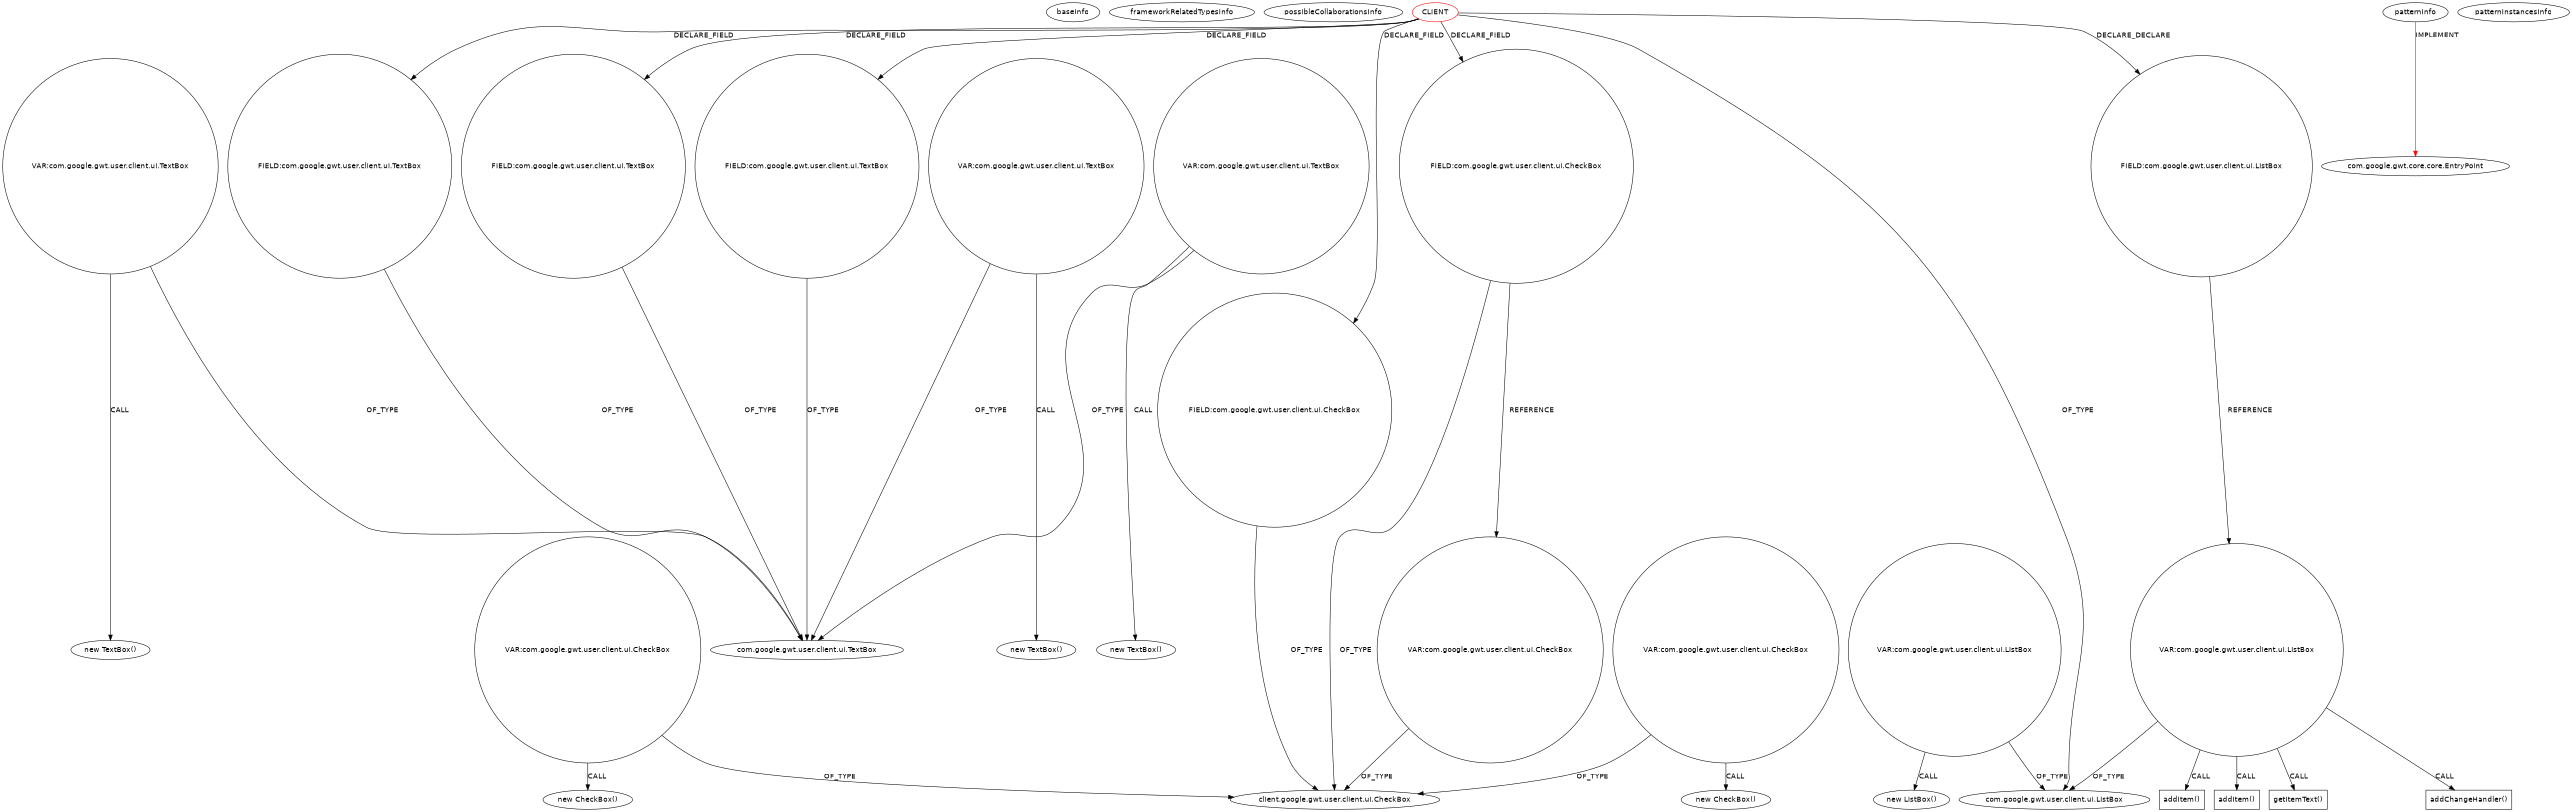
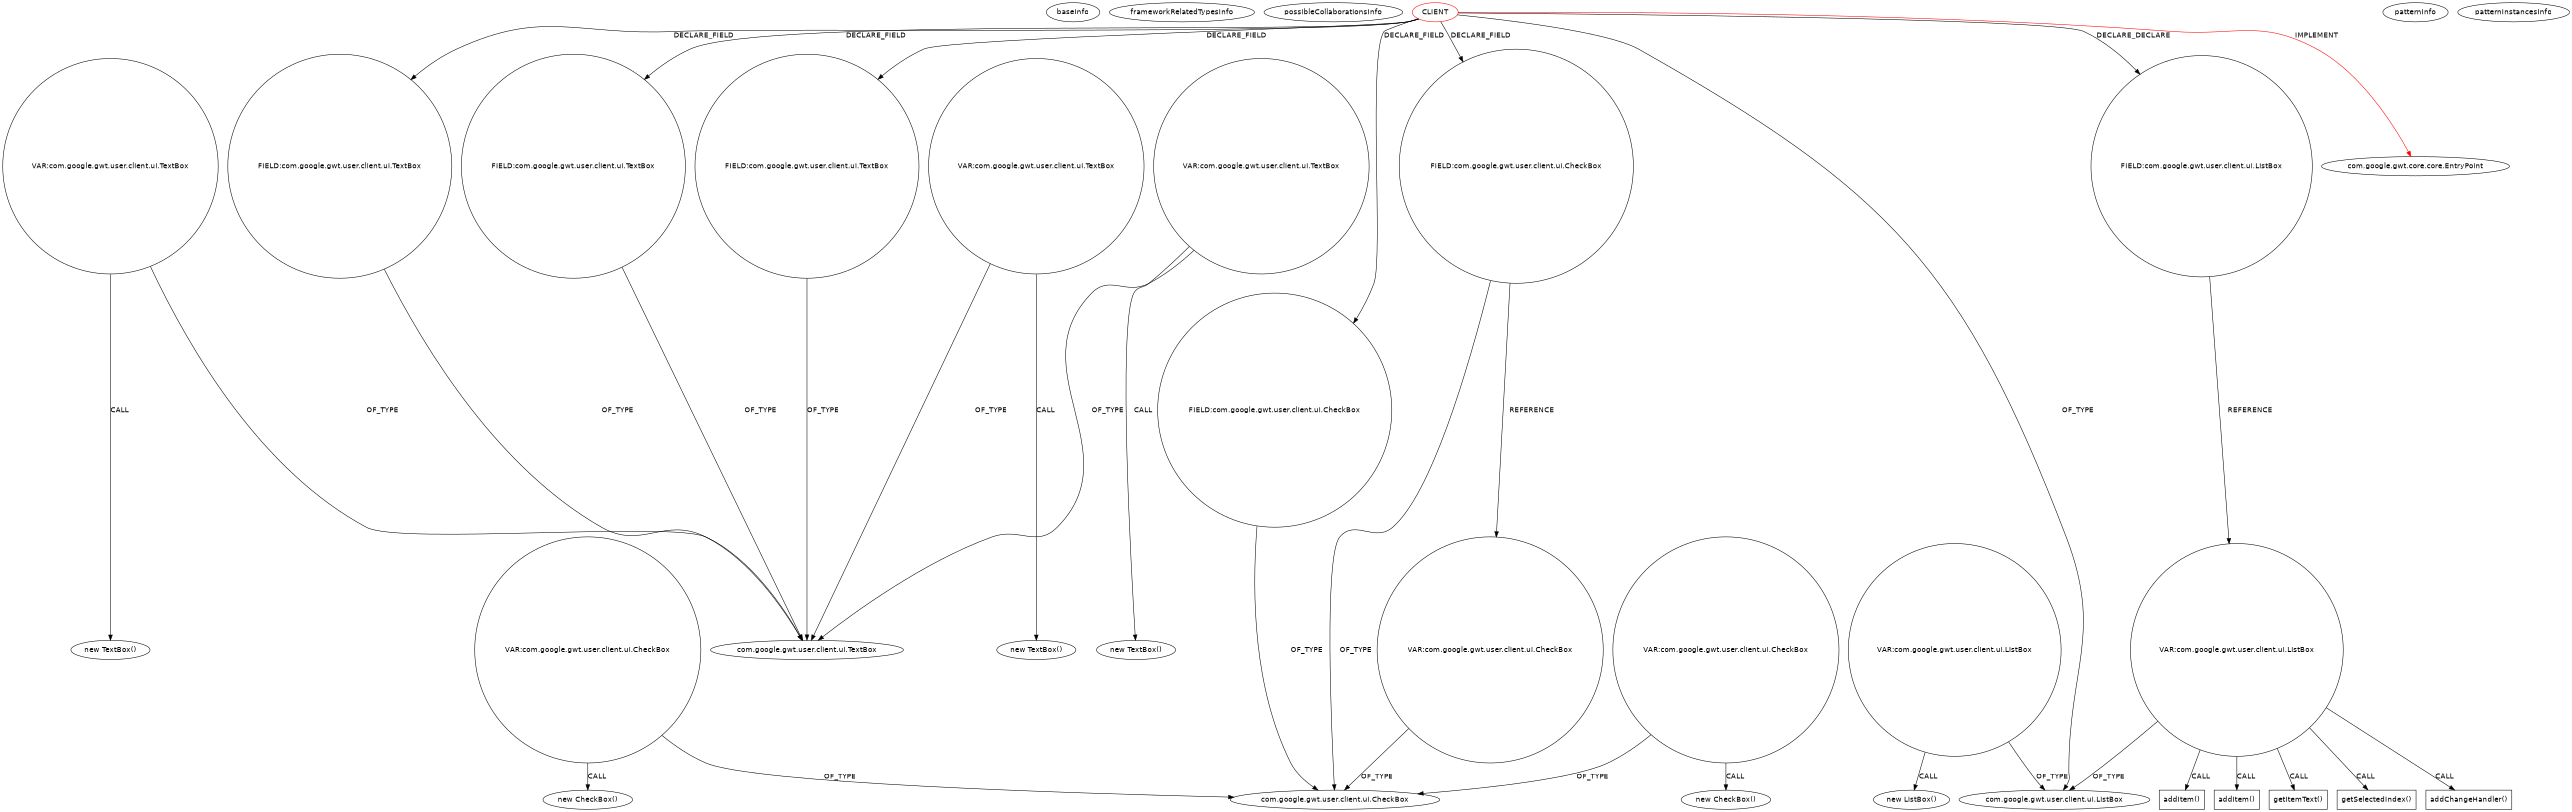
edge "patternInfo" -> "com.google.gwt.core.core.EntryPoint": now "CLIENT" -> "com.google.gwt.core.core.EntryPoint"
node "client.google.gwt.user.client.ui.CheckBox": label "client.google.gwt.user.client.ui.CheckBox" -> "com.google.gwt.user.client.ui.CheckBox"
node "getSelectedIndex()": added
